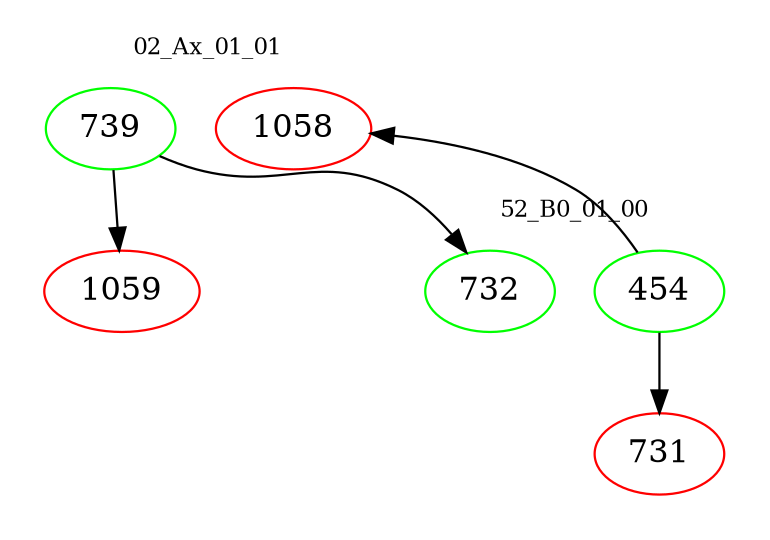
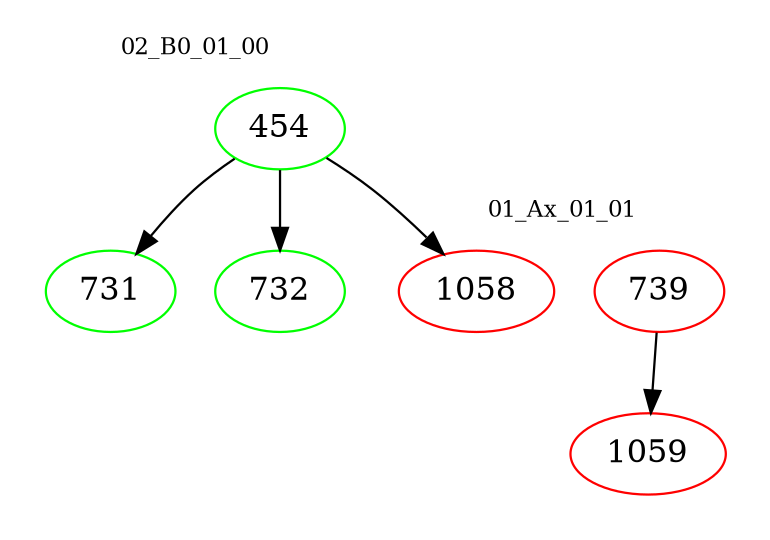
cluster "02_Ax_01_01": label "02_Ax_01_01" -> "01_Ax_01_01"
node "739": color green -> red
edge "739" -> "732": now "454" -> "732"
cluster "52_B0_01_00": label "52_B0_01_00" -> "02_B0_01_00"
node "731": color red -> green
